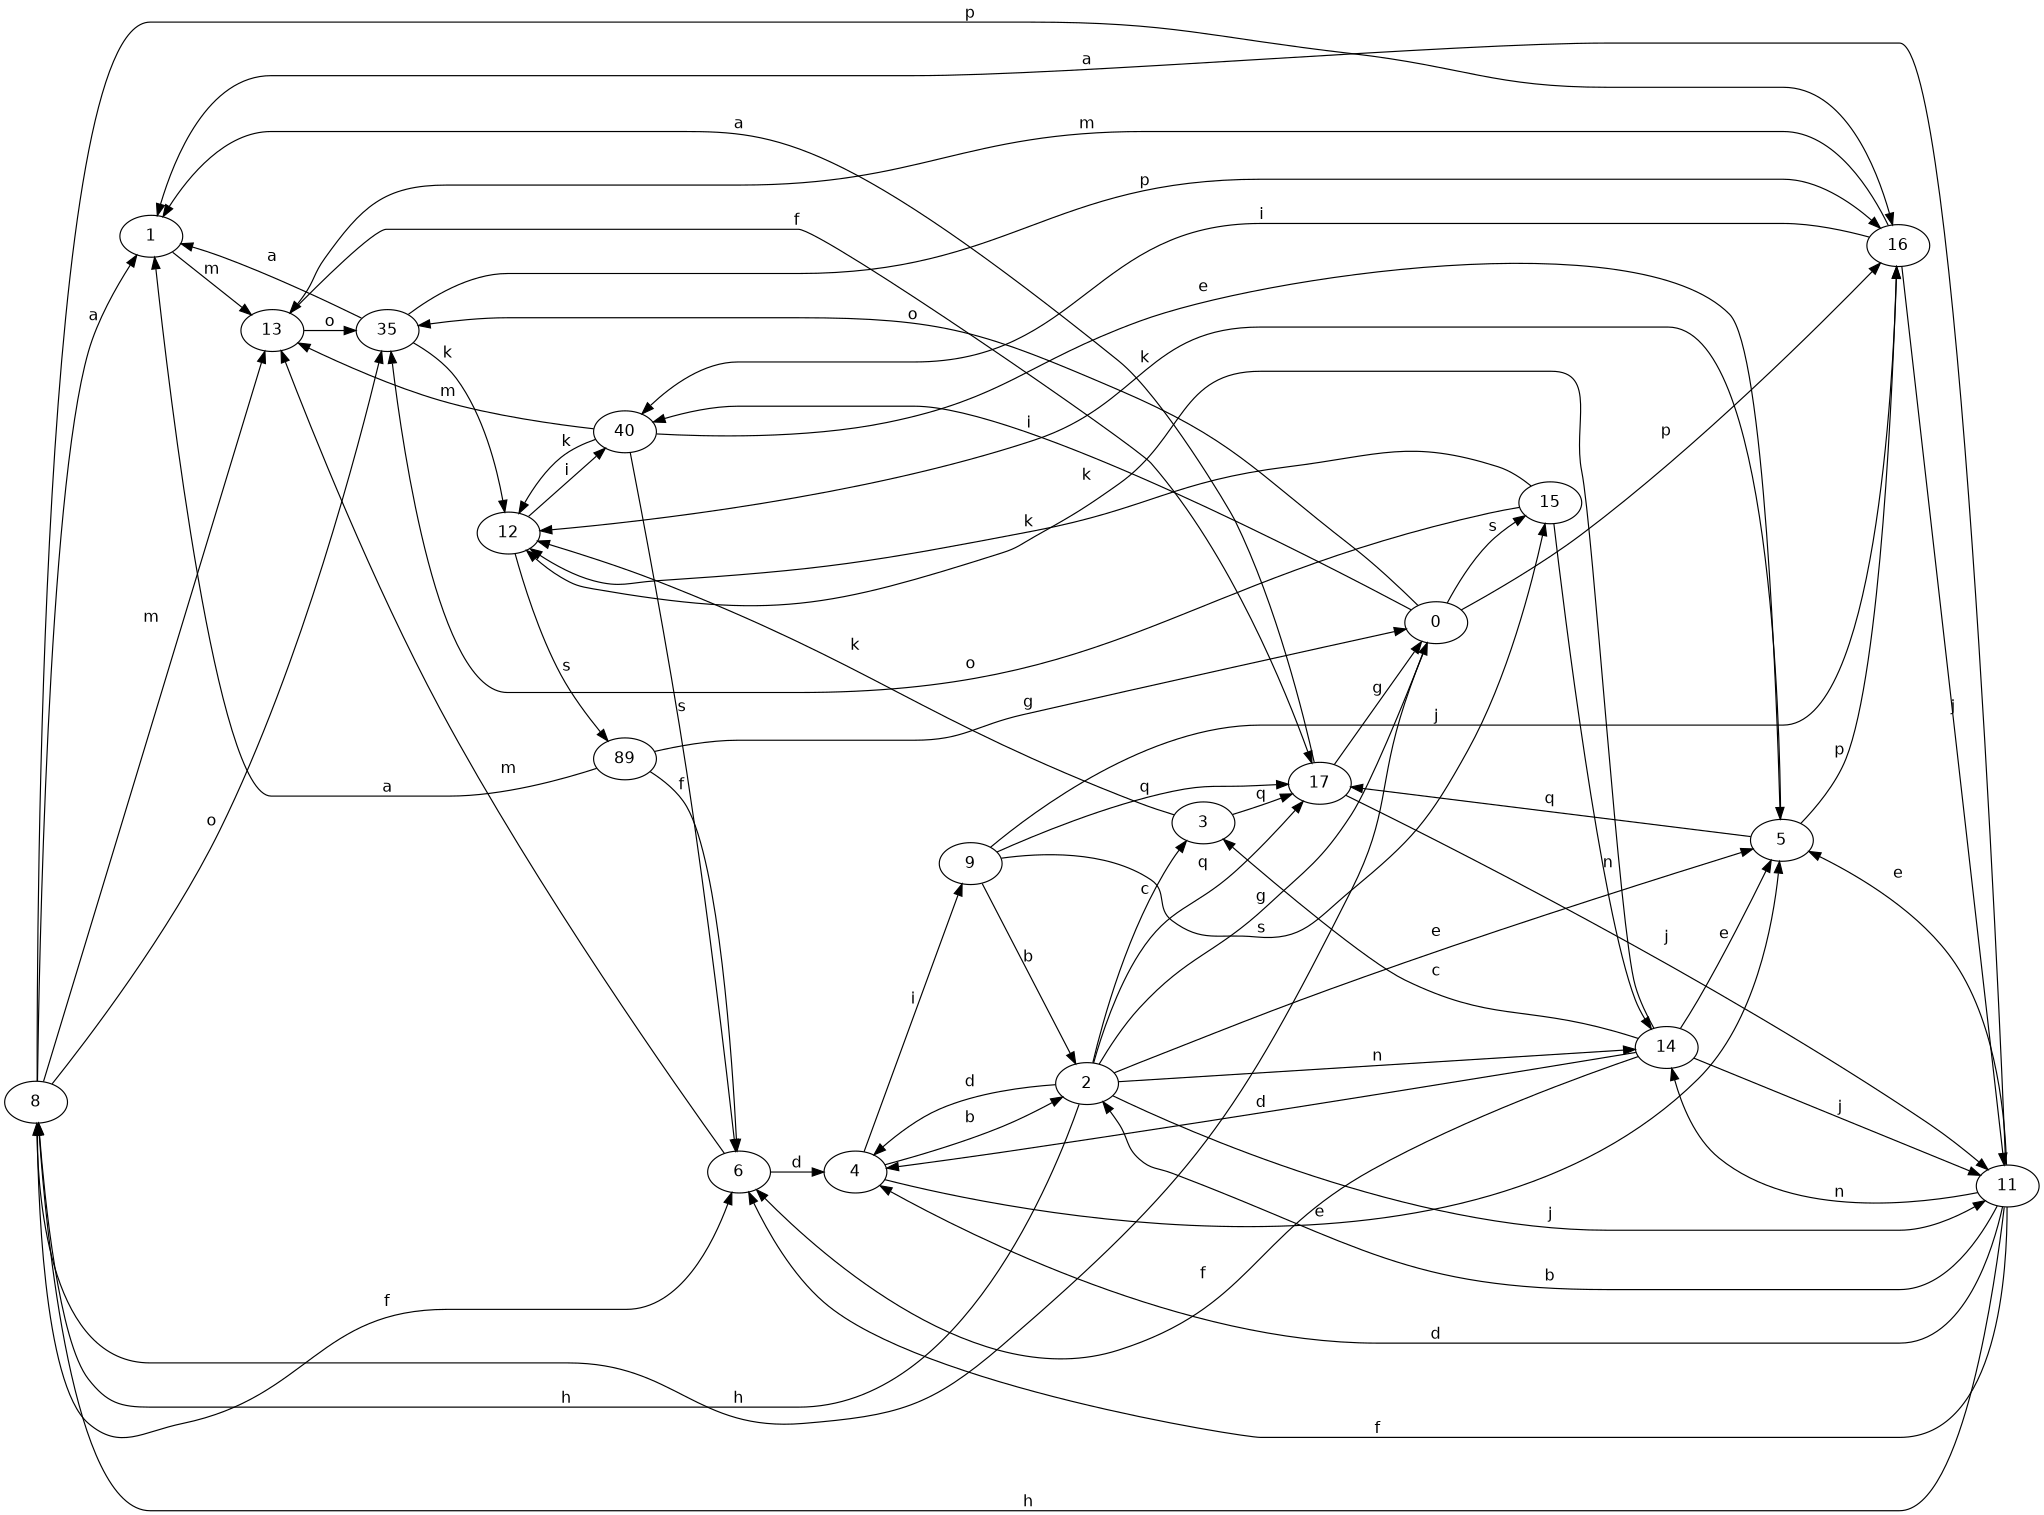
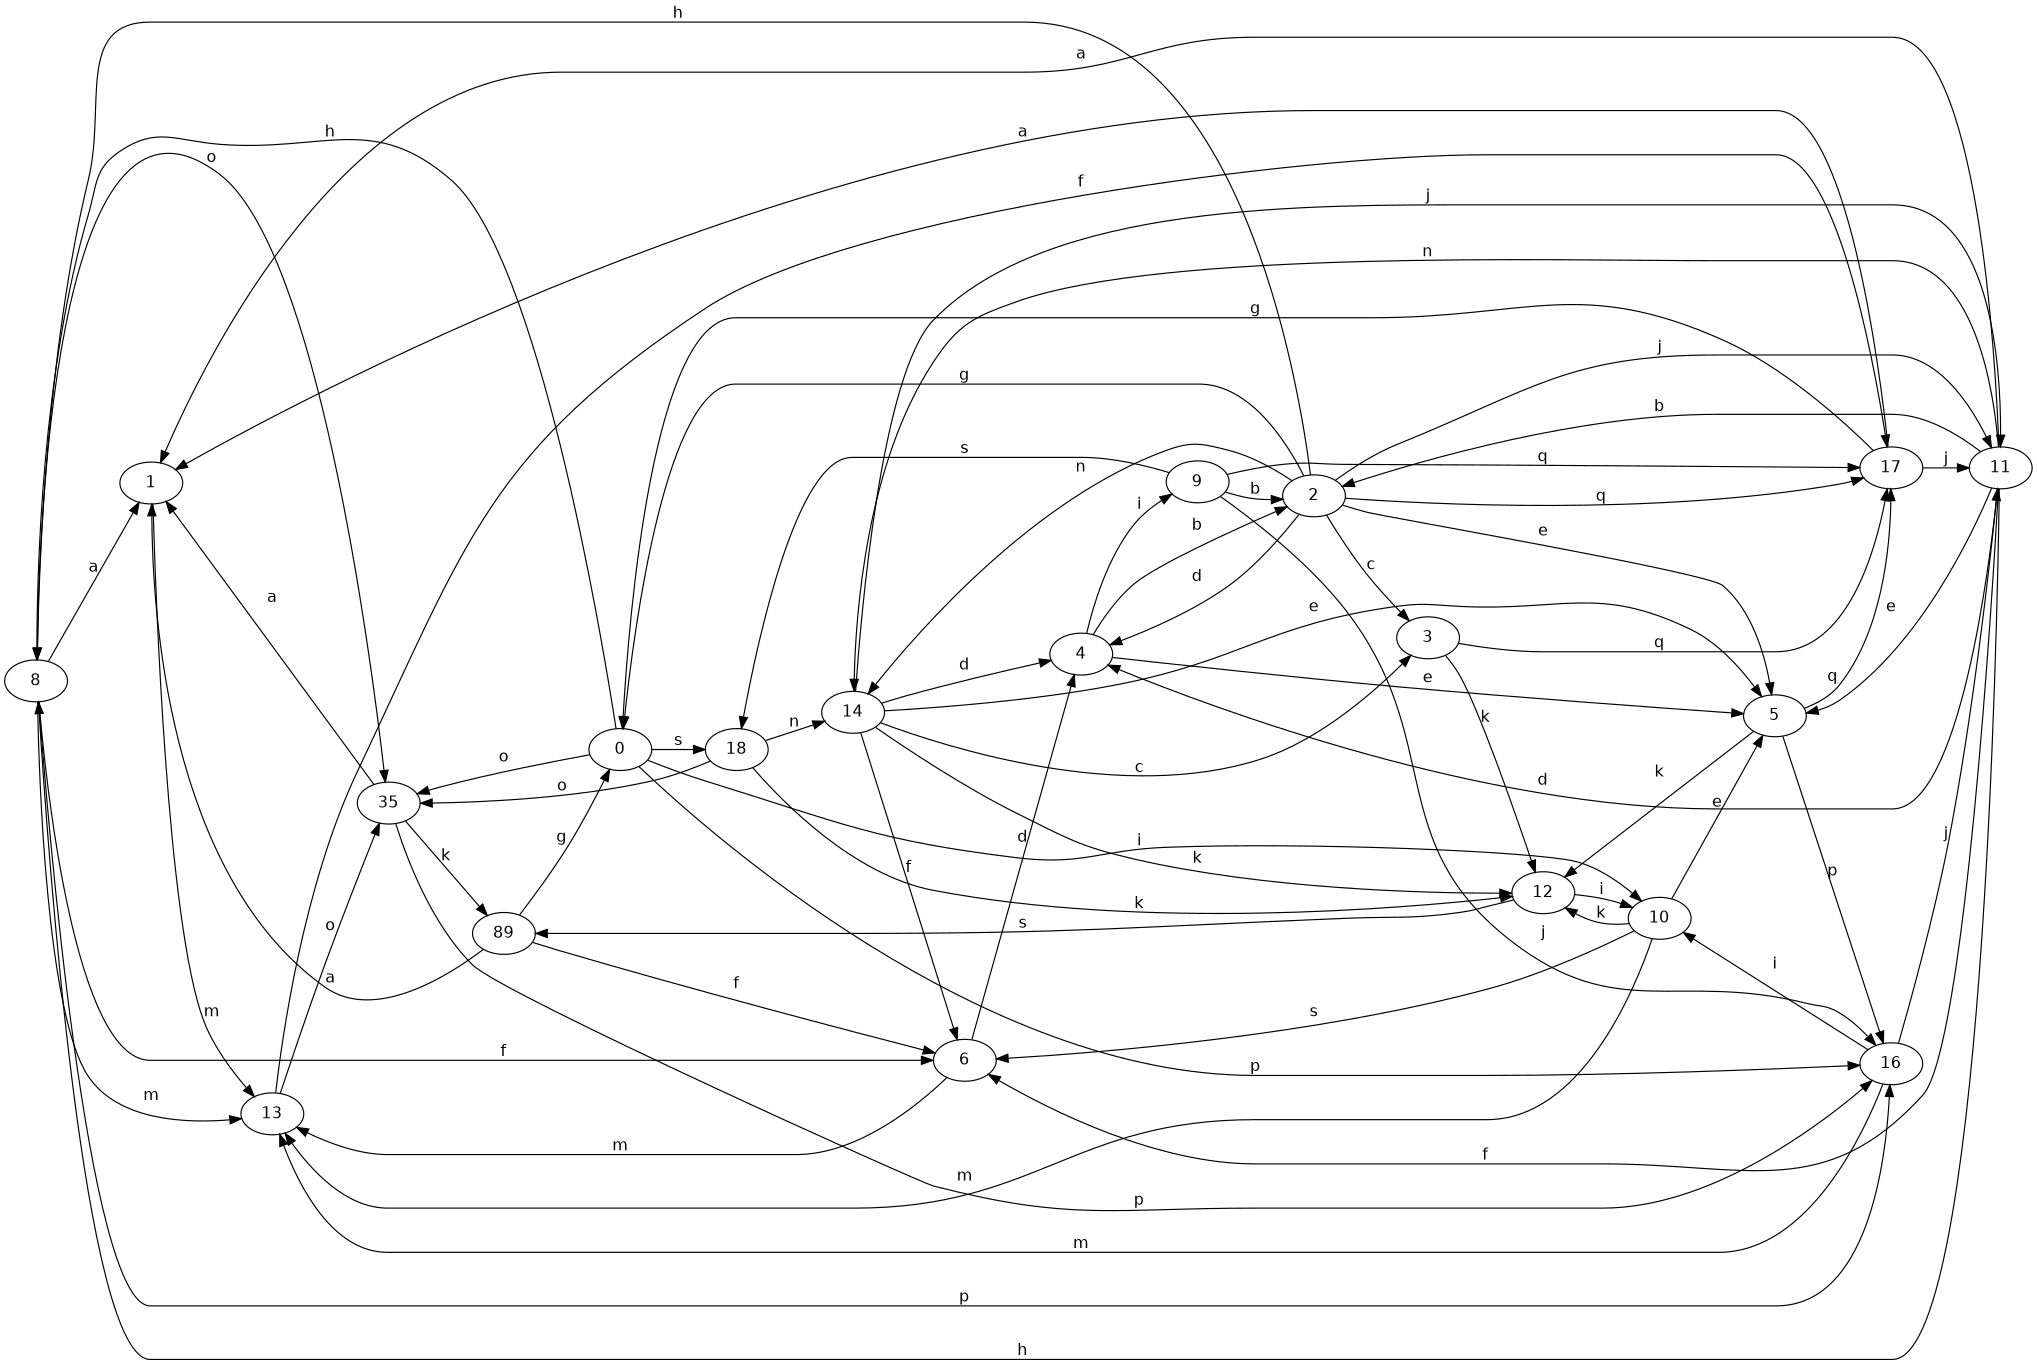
edge "35" -> "12": now "35" -> "89"
node "40": label "40" -> "10"
node "15": label "15" -> "18"
